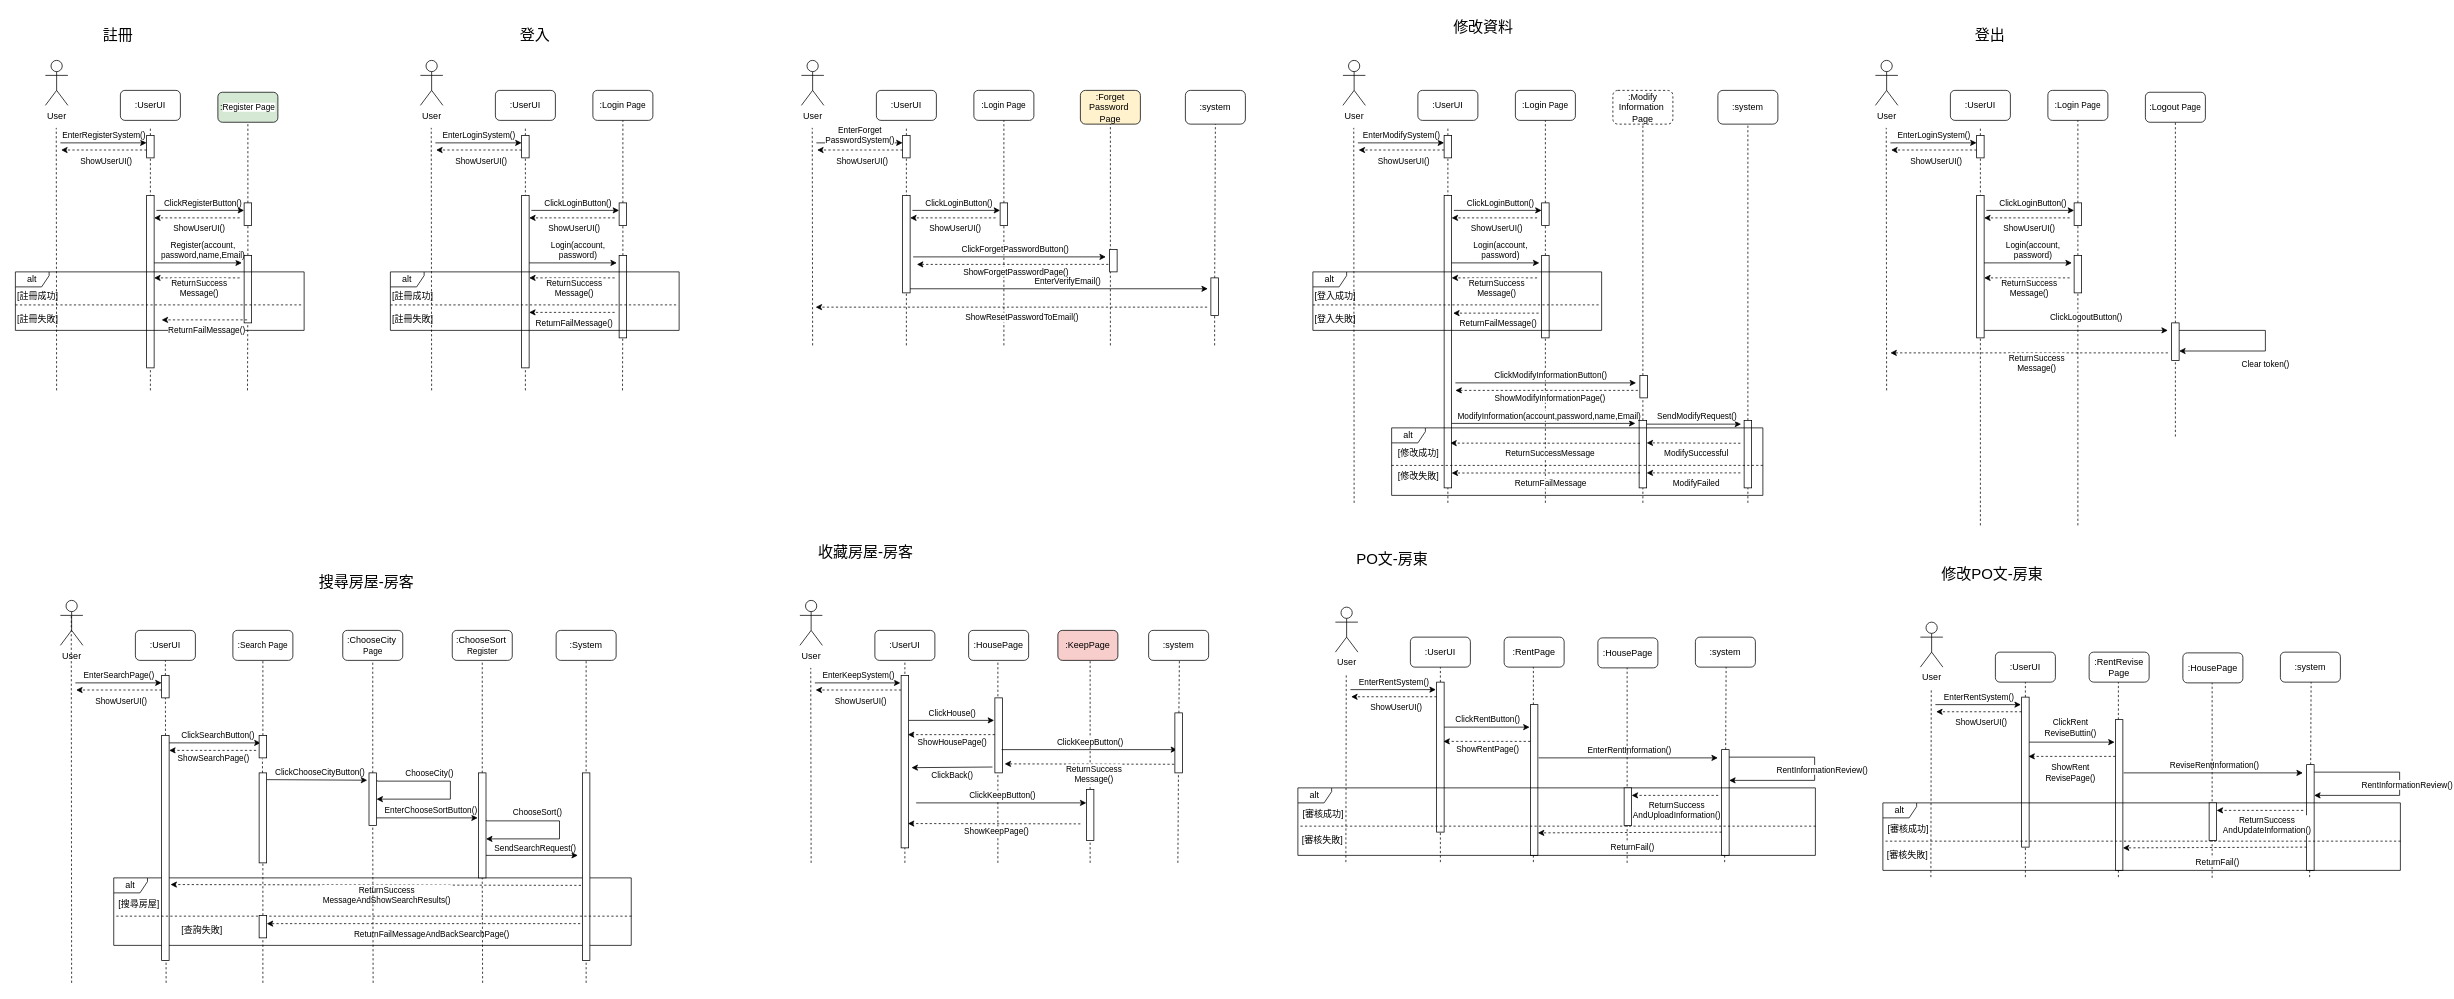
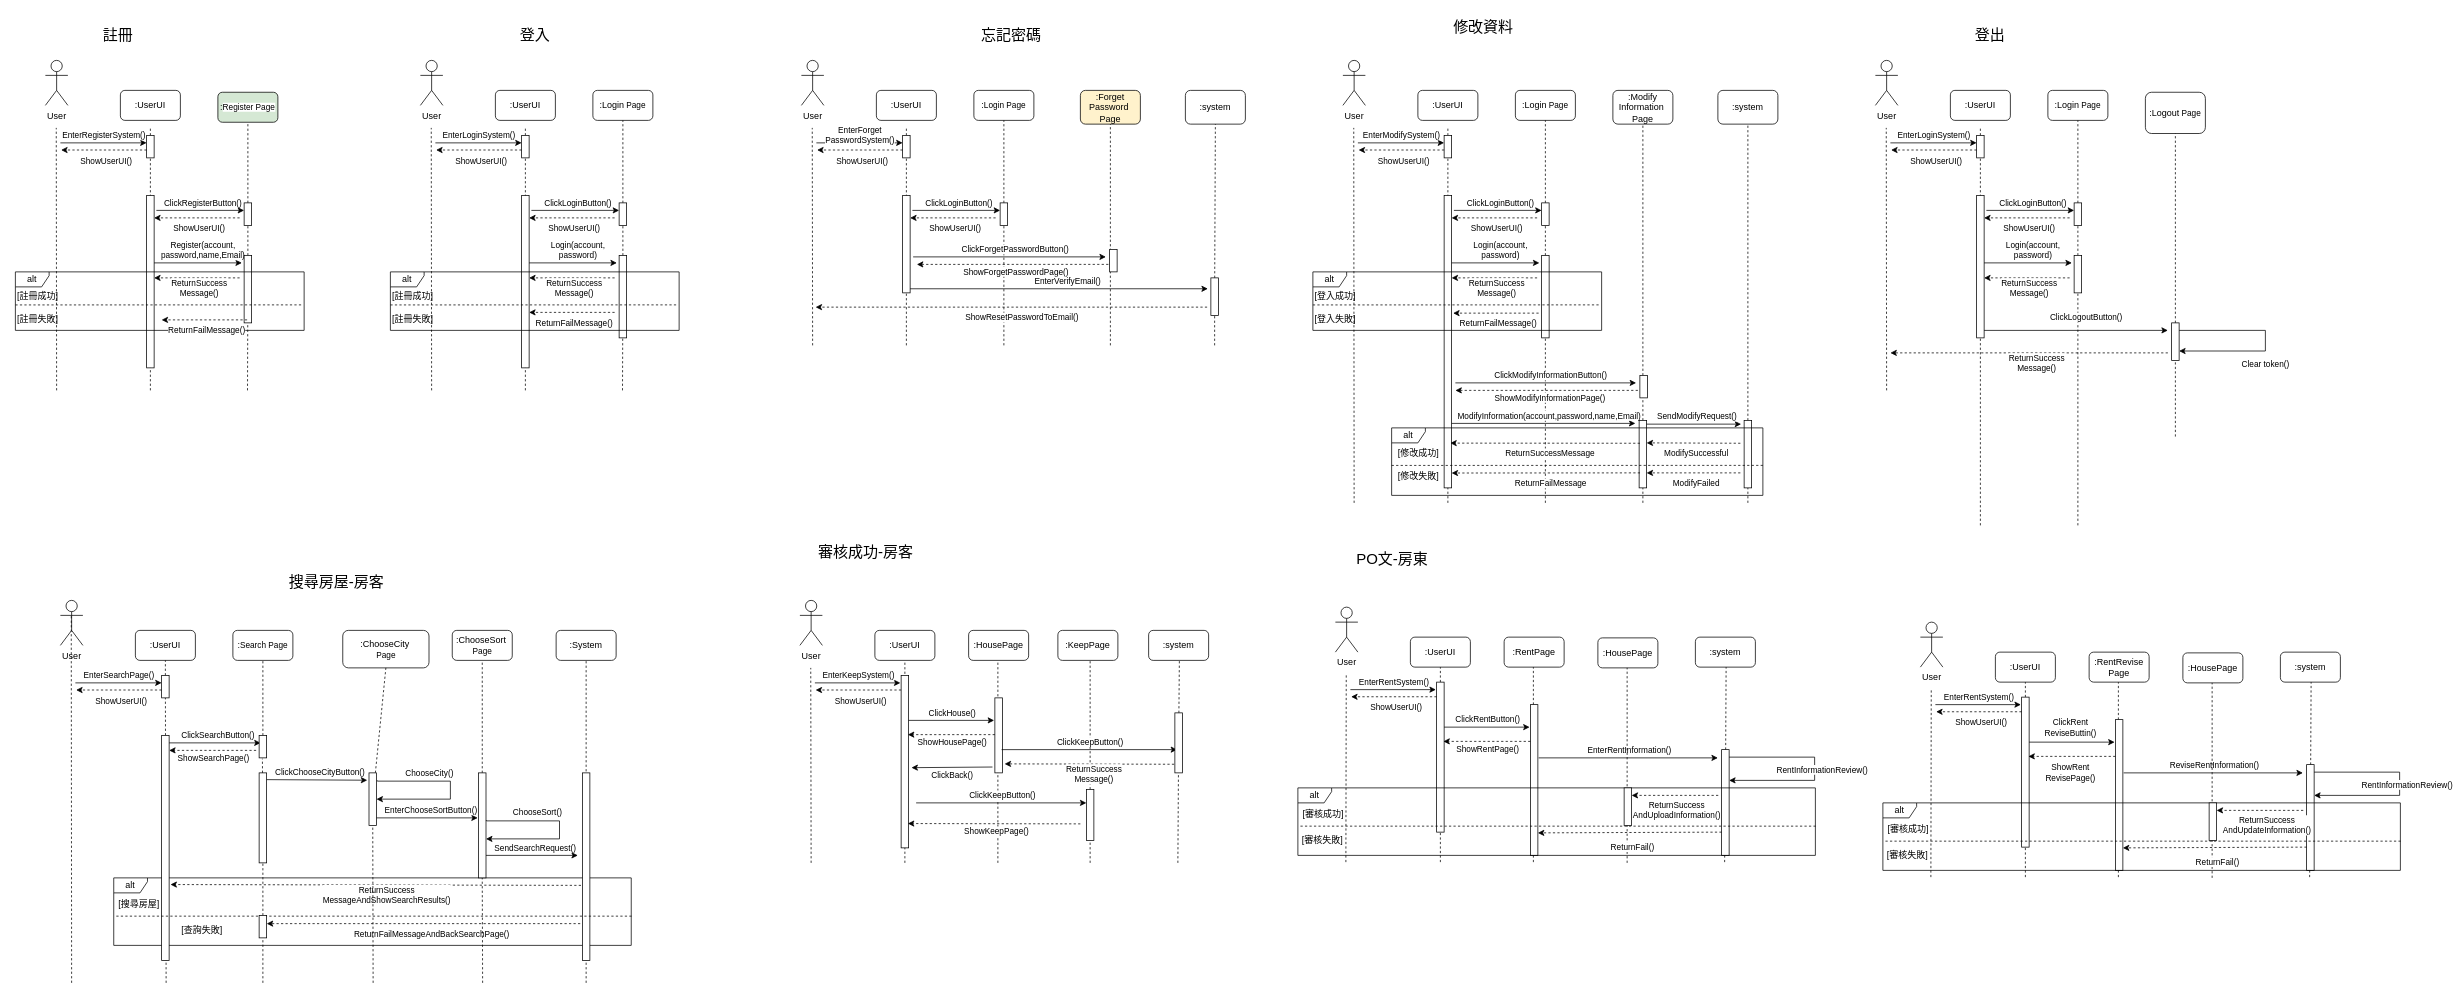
node "忘記密碼": added
node ":Modify Information Page": style dashed -> solid
node ":Logout Page": size 60x30 -> 60x41
node "收藏房屋-房客": label "收藏房屋-房客" -> "審核成功-房客"
node "修改PO文-房東": removed
node "搜尋房屋-房客": moved (366, 582) -> (336, 582)
node ":ChooseCity Page": size 60x30 -> 86x38
node ":ChooseSort Register": label ":ChooseSort Register" -> ":ChooseSort Page"
node ":KeepPage": fillcolor #f8cecc -> #ffffff
